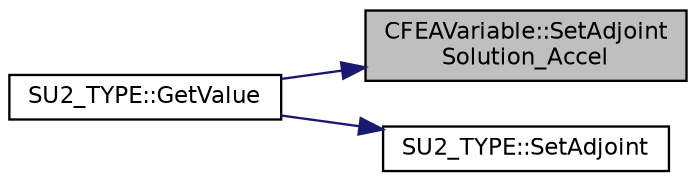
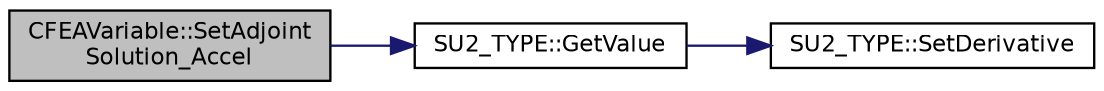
edge "SU2_TYPE::GetValue" -> "CFEAVariable::SetAdjoint Solution_Accel": reversed
node "SU2_TYPE::SetAdjoint": label "SU2_TYPE::SetAdjoint" -> "SU2_TYPE::SetDerivative"
